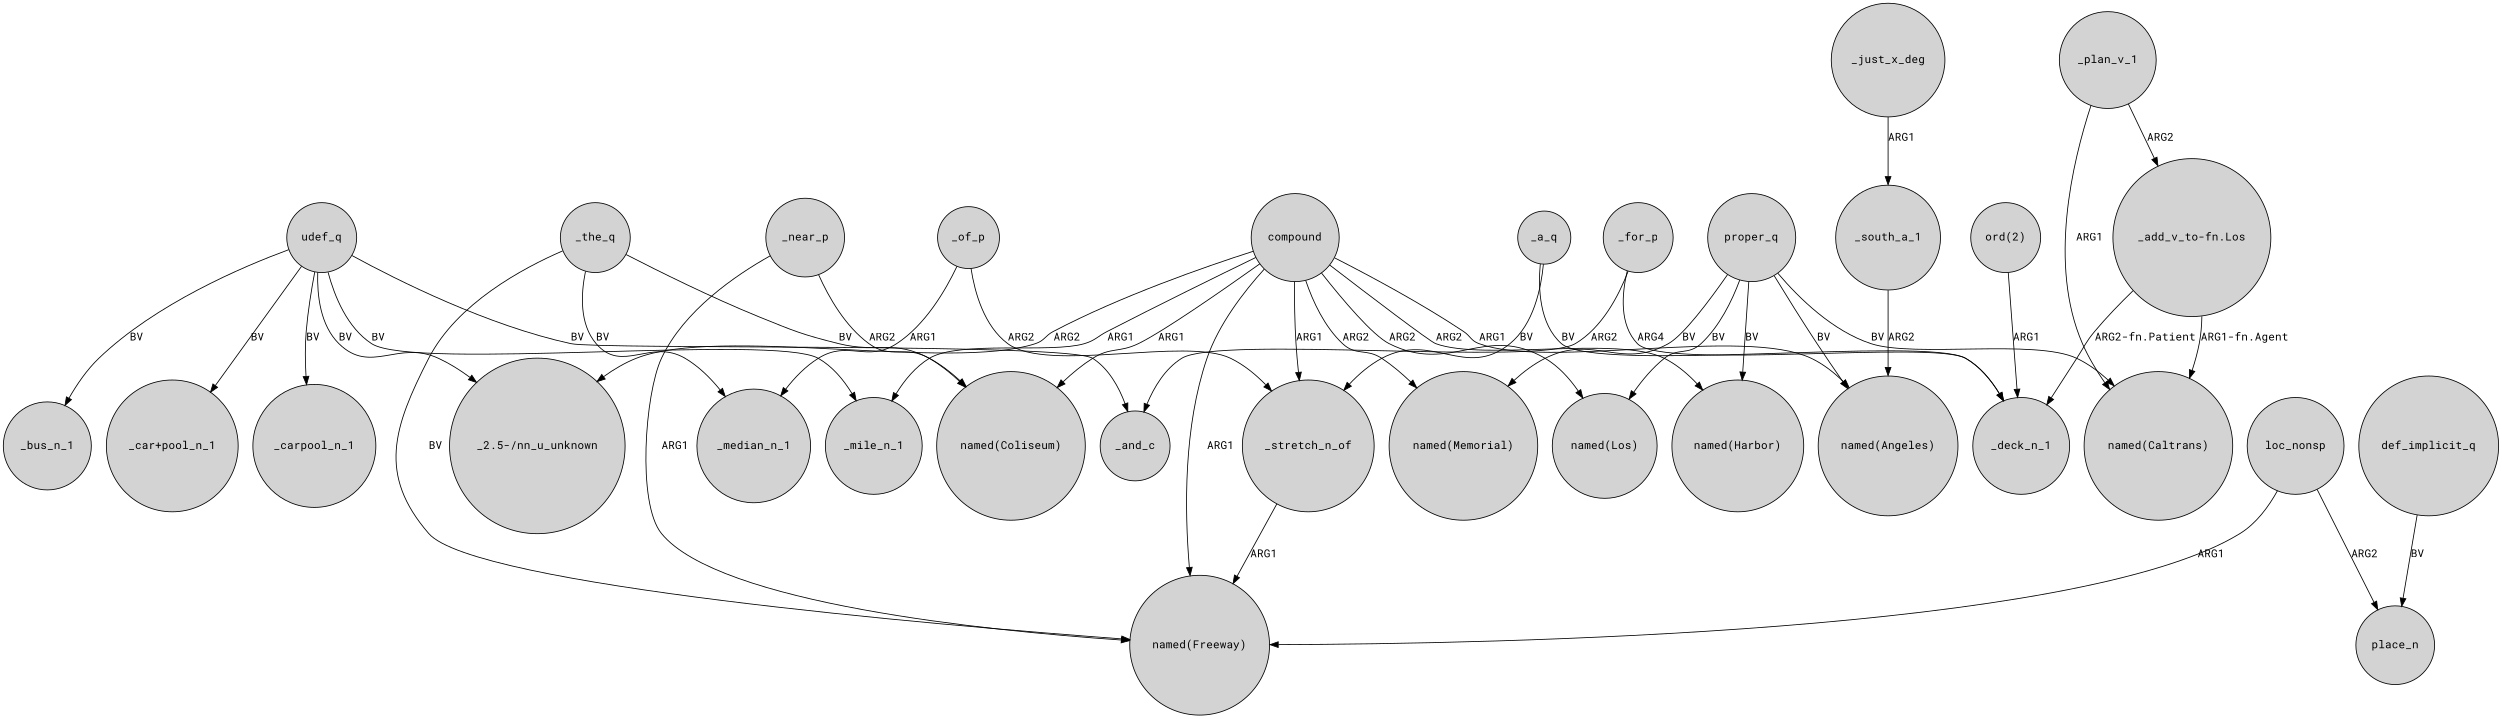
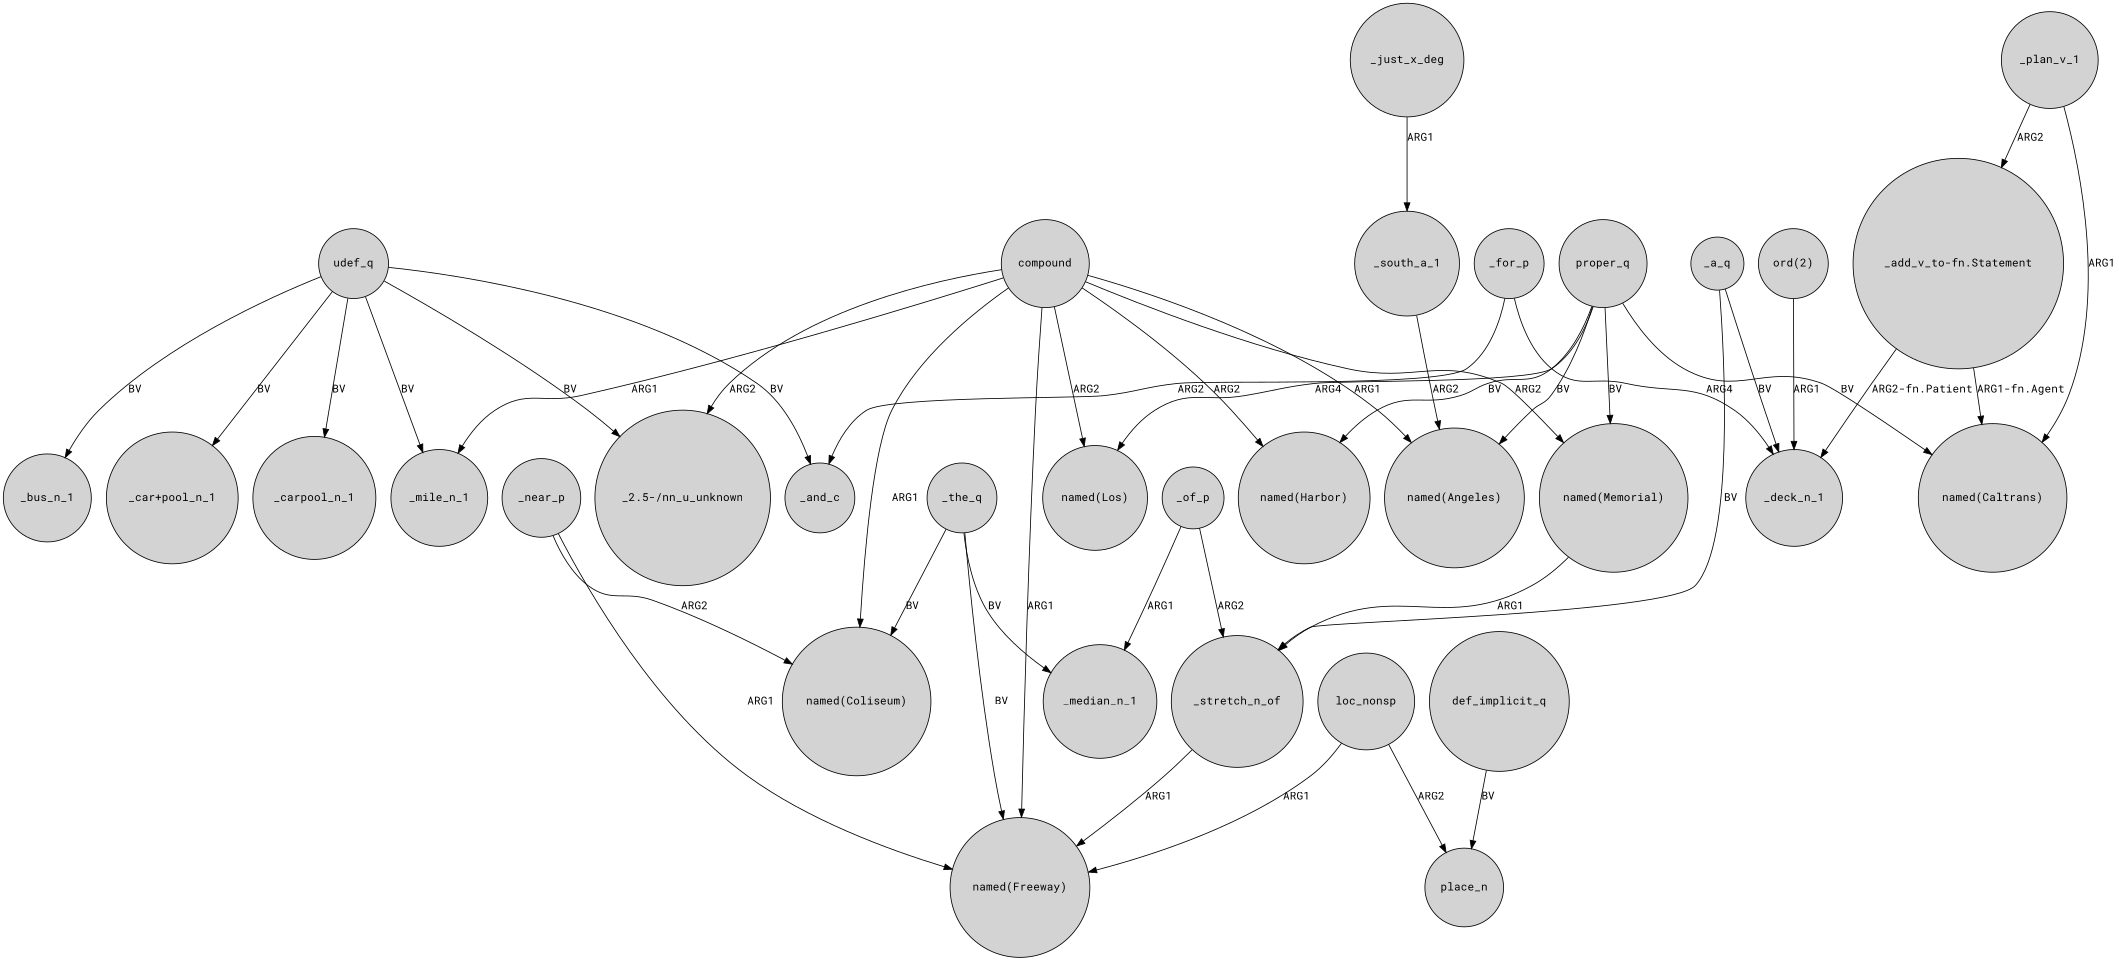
node "_add_v_to-fn.Los": label "_add_v_to-fn.Los" -> "_add_v_to-fn.Statement"
edge "compound" -> "_stretch_n_of": now "named(Memorial)" -> "_stretch_n_of"
edge "proper_q" -> "named(Los)": label "BV" -> "ARG4"
